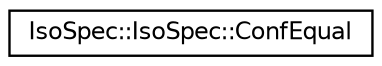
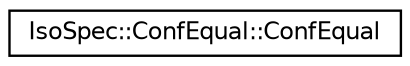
node "IsoSpec::IsoSpec::ConfEqual": label "IsoSpec::IsoSpec::ConfEqual" -> "IsoSpec::ConfEqual::ConfEqual"
